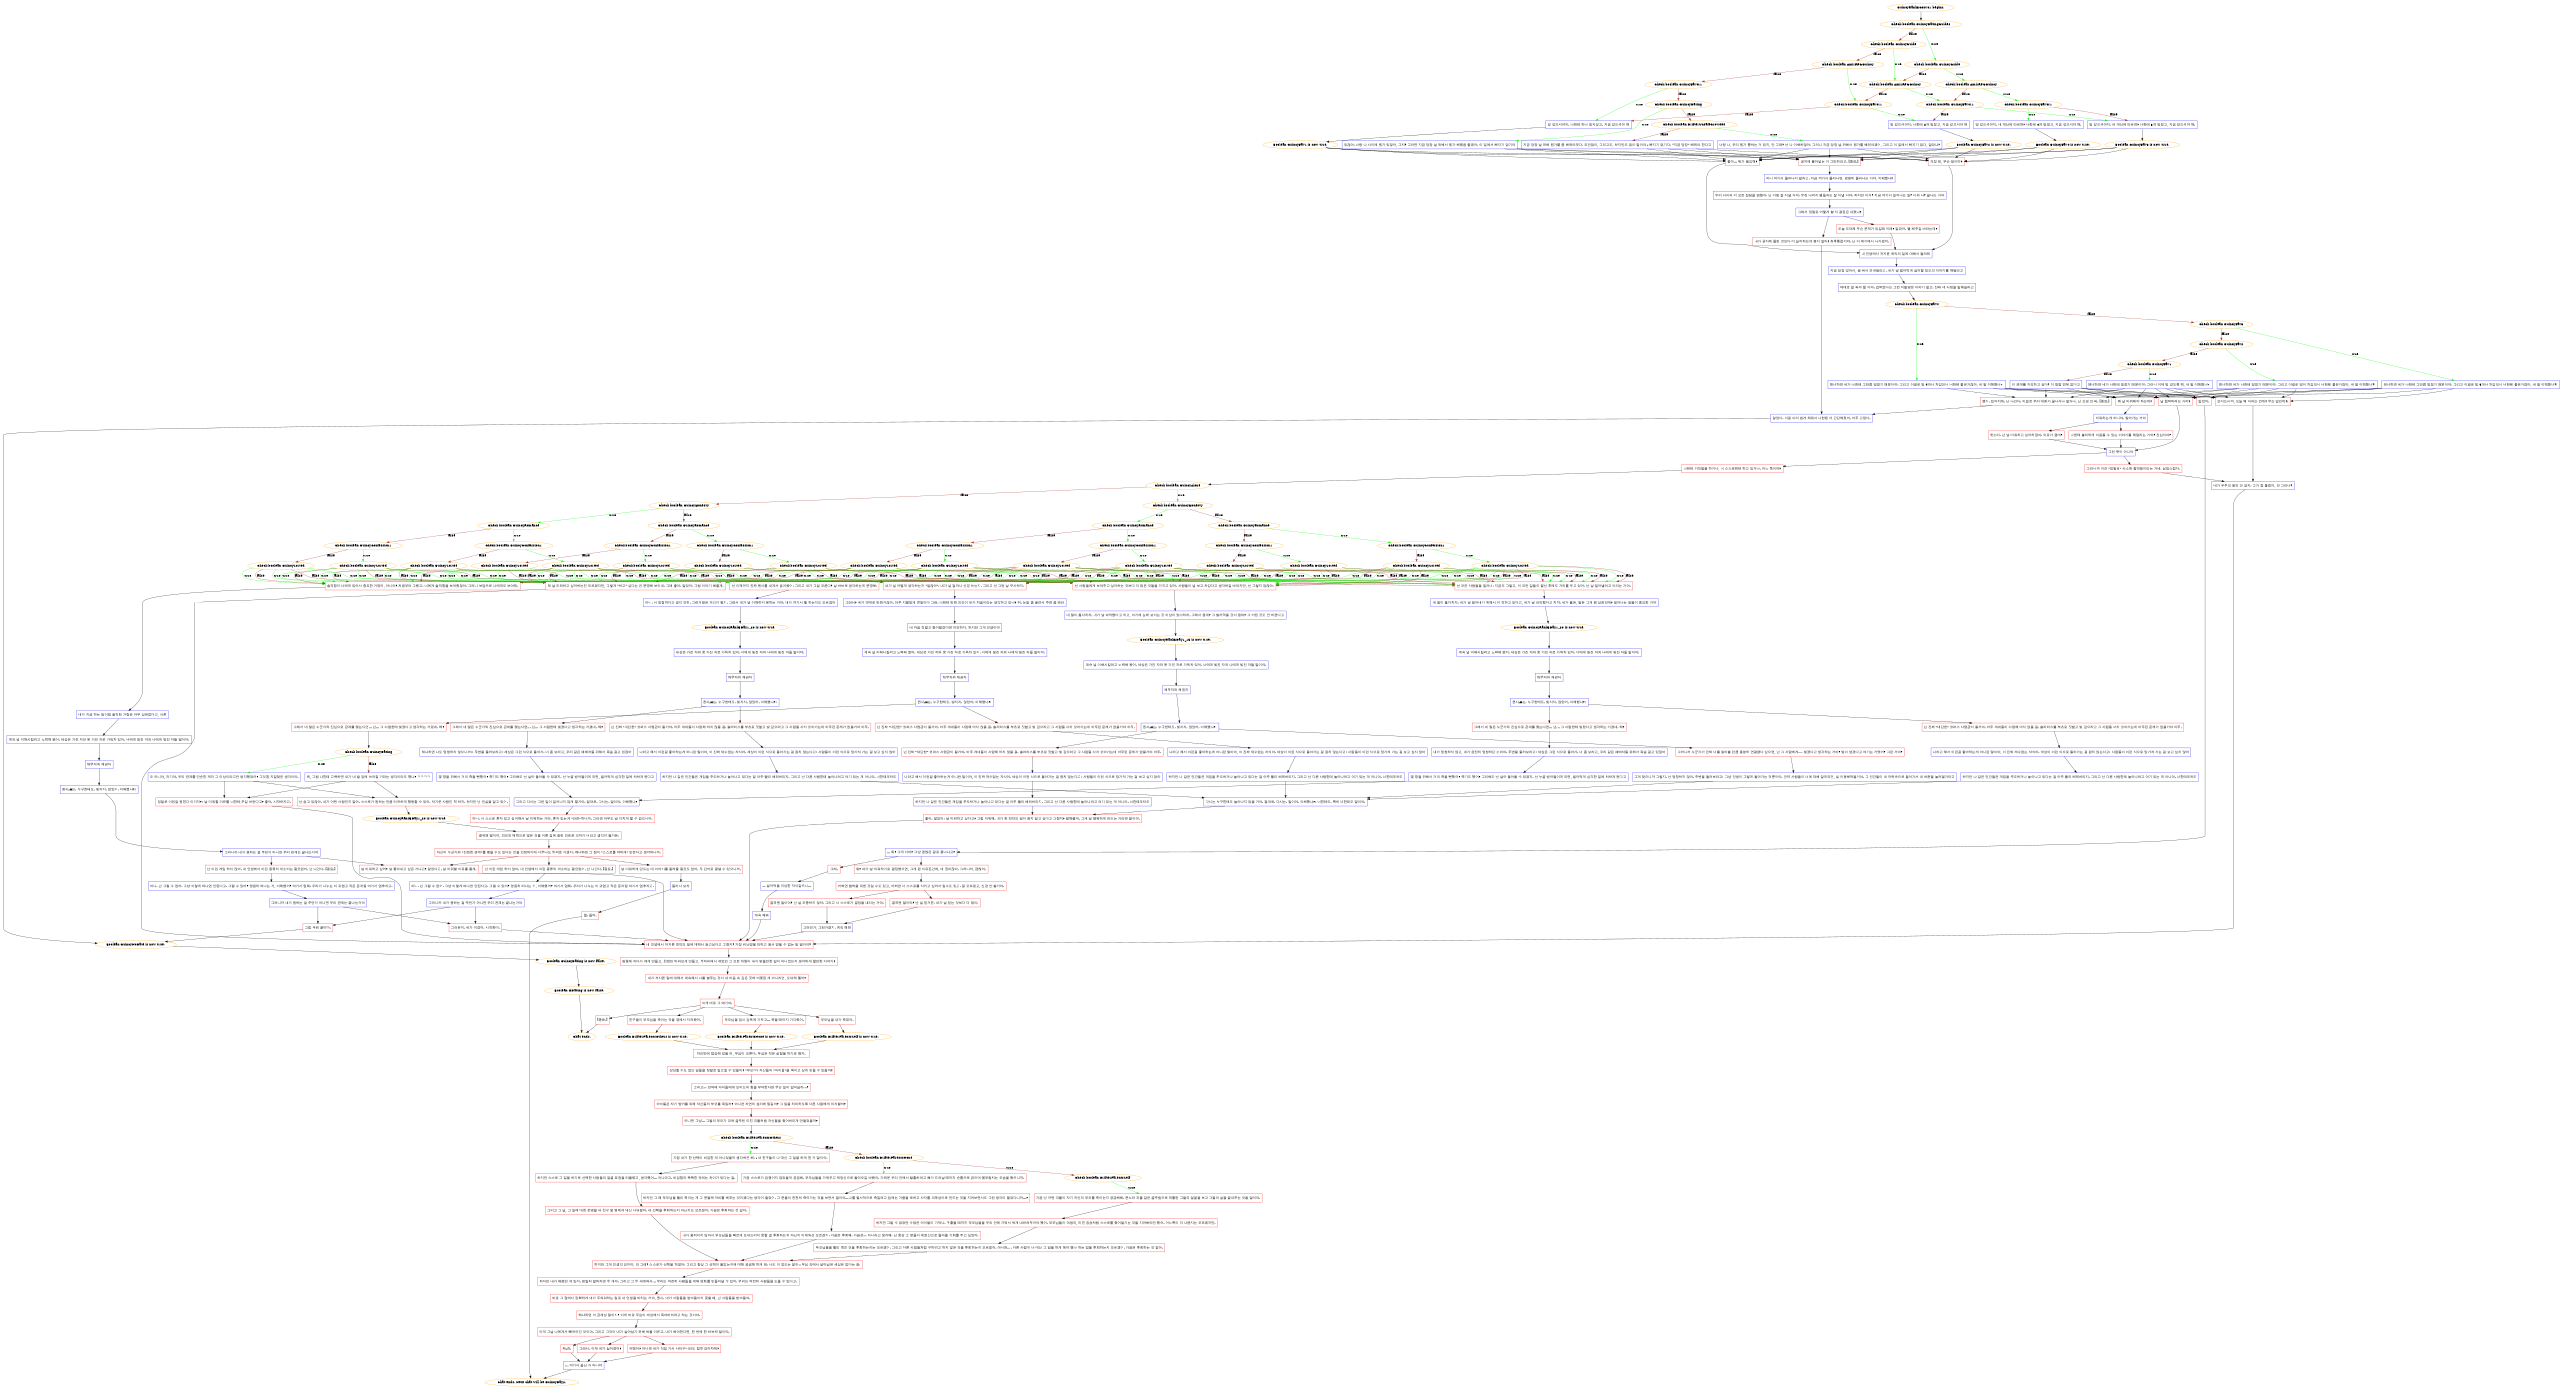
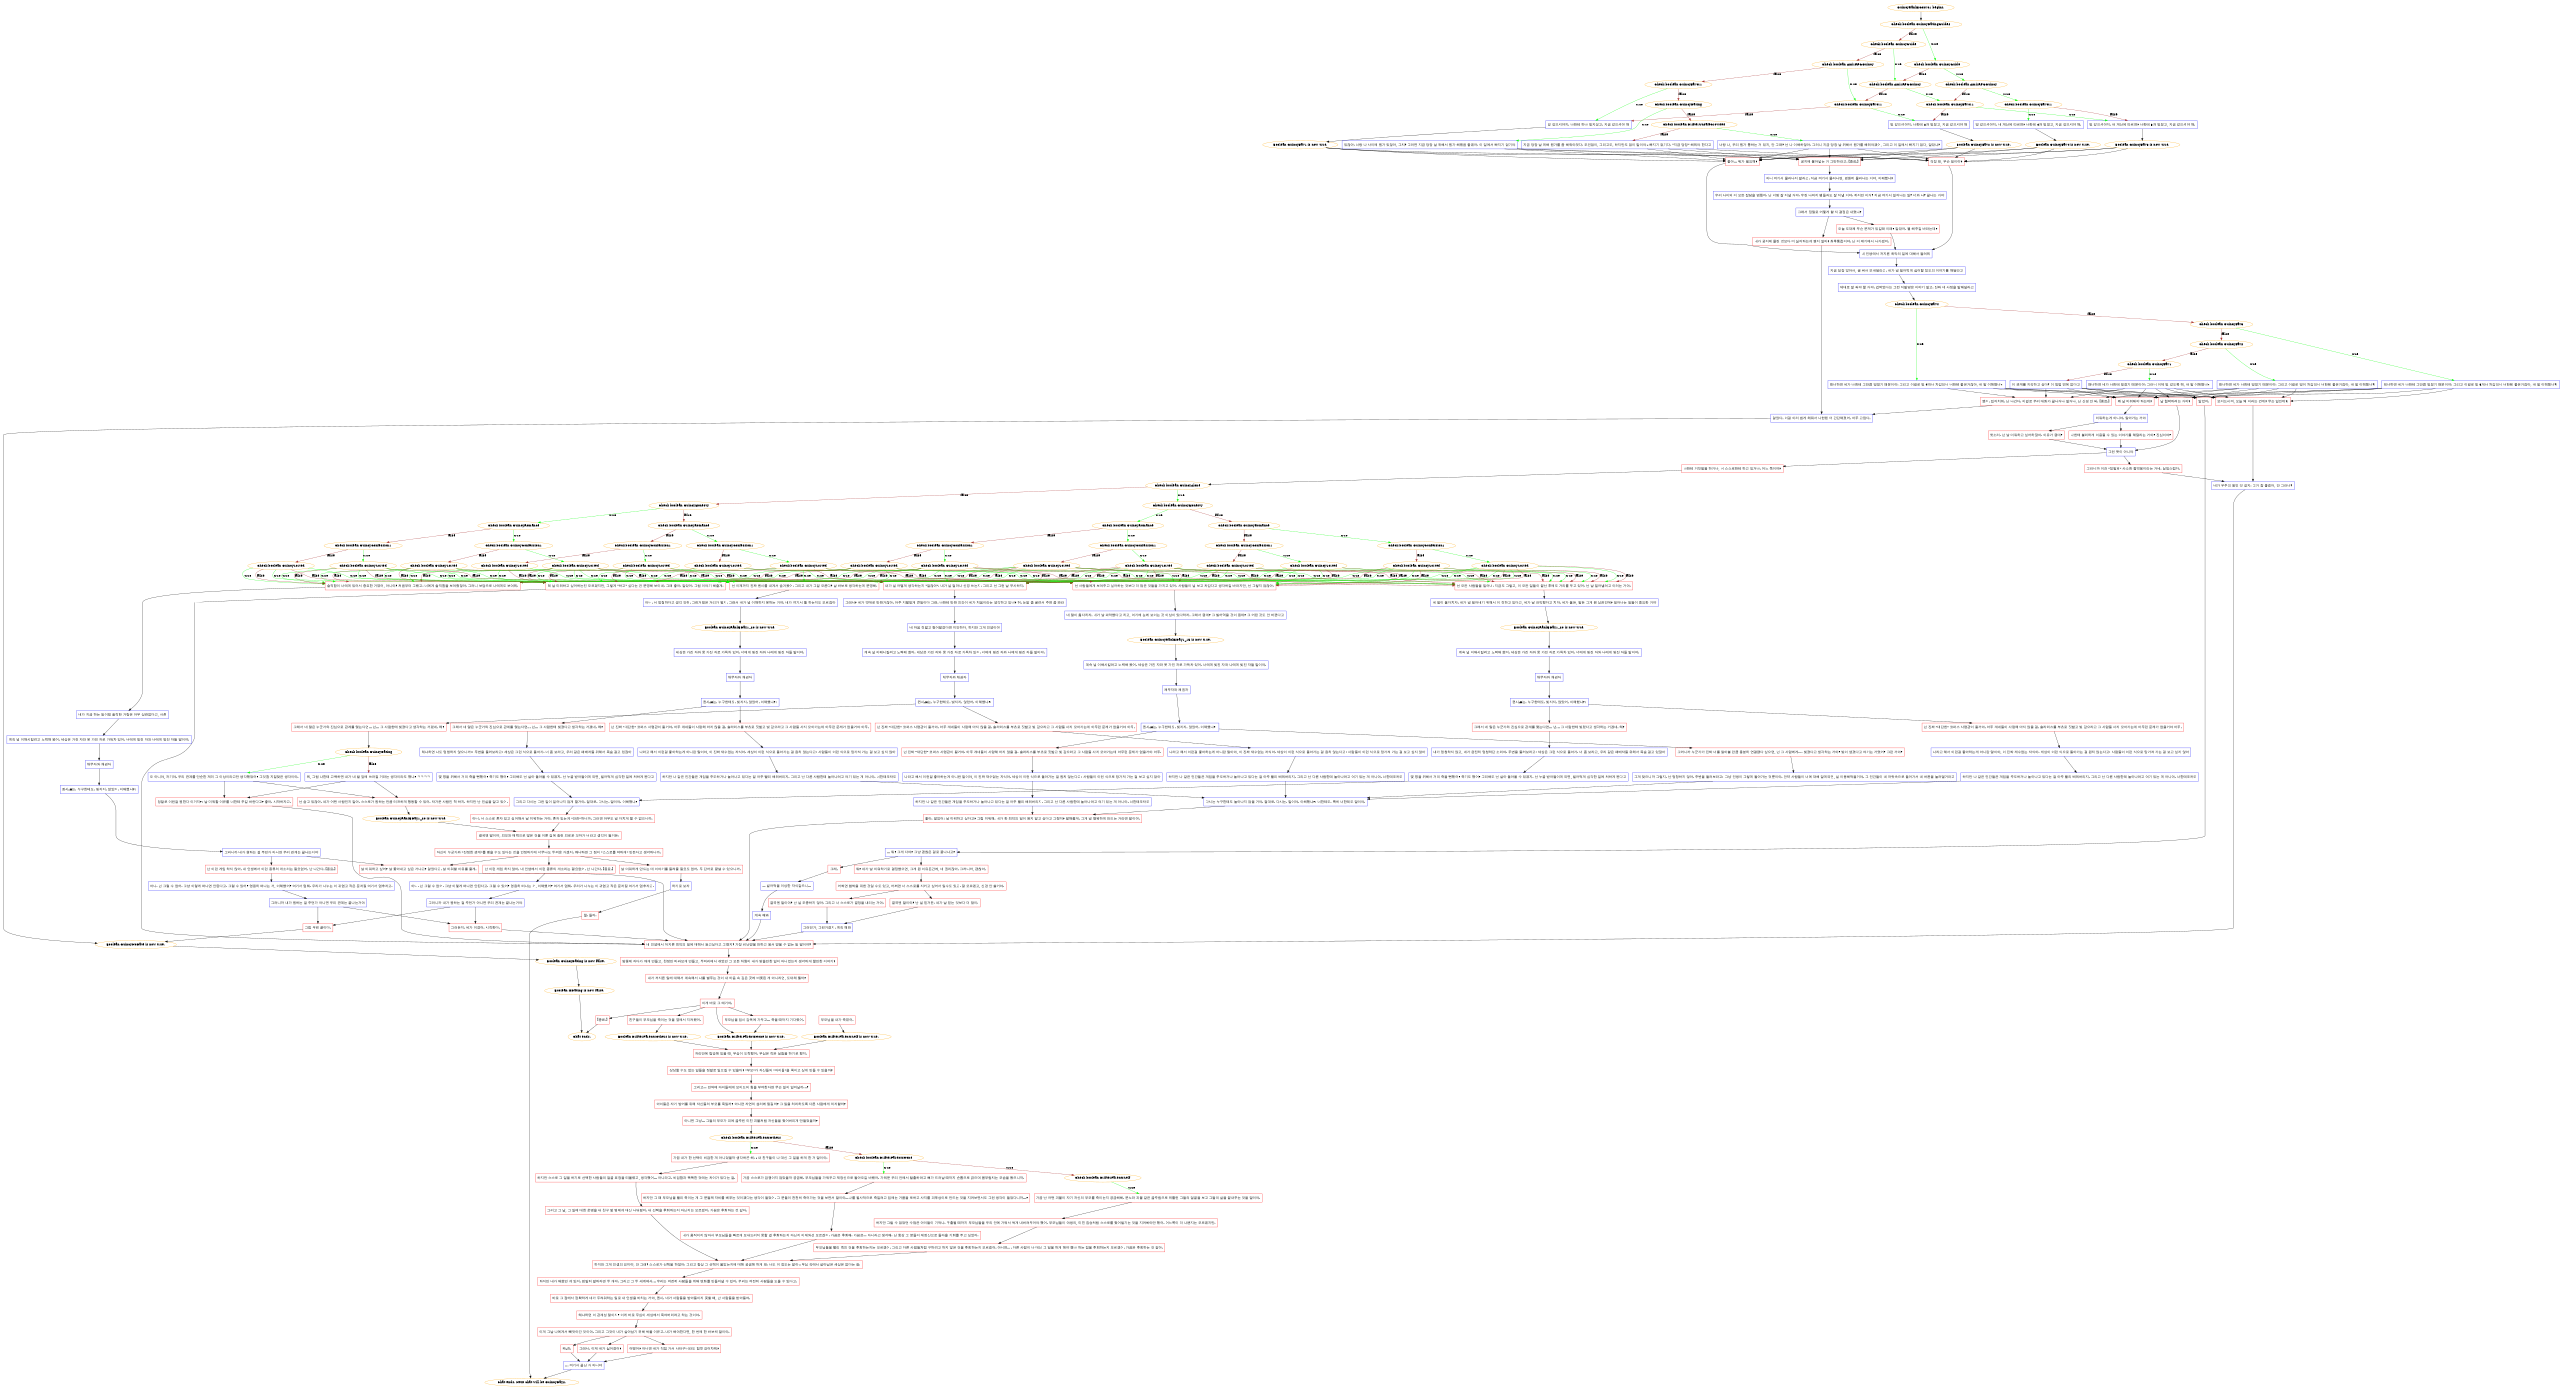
node "들어나 보자": label "들어나 보자" -> "하기로 보자"
edge "이게 바로 그 얘기야." -> "부모님을 내가 죽였어.": now "이게 바로 그 얘기야." -> "Boolean DrifterParentsNone is now true."
node "자리만에 탑승해 있을 때, 무심이 모른다. 무심은 작은 실험을 하기로 했지.": label "자리만에 탑승해 있을 때, 무심이 모른다. 무심은 작은 실험을 하기로 했지." -> "자리만에 탑승해 있을 때, 무심이 도착했어. 무심은 작은 실험을 하기로 했지."
